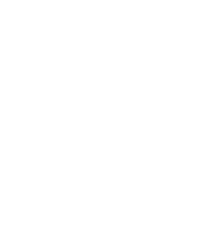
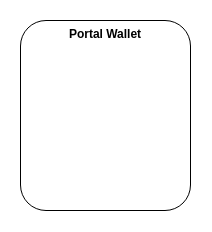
node "Portal Wallet": added
